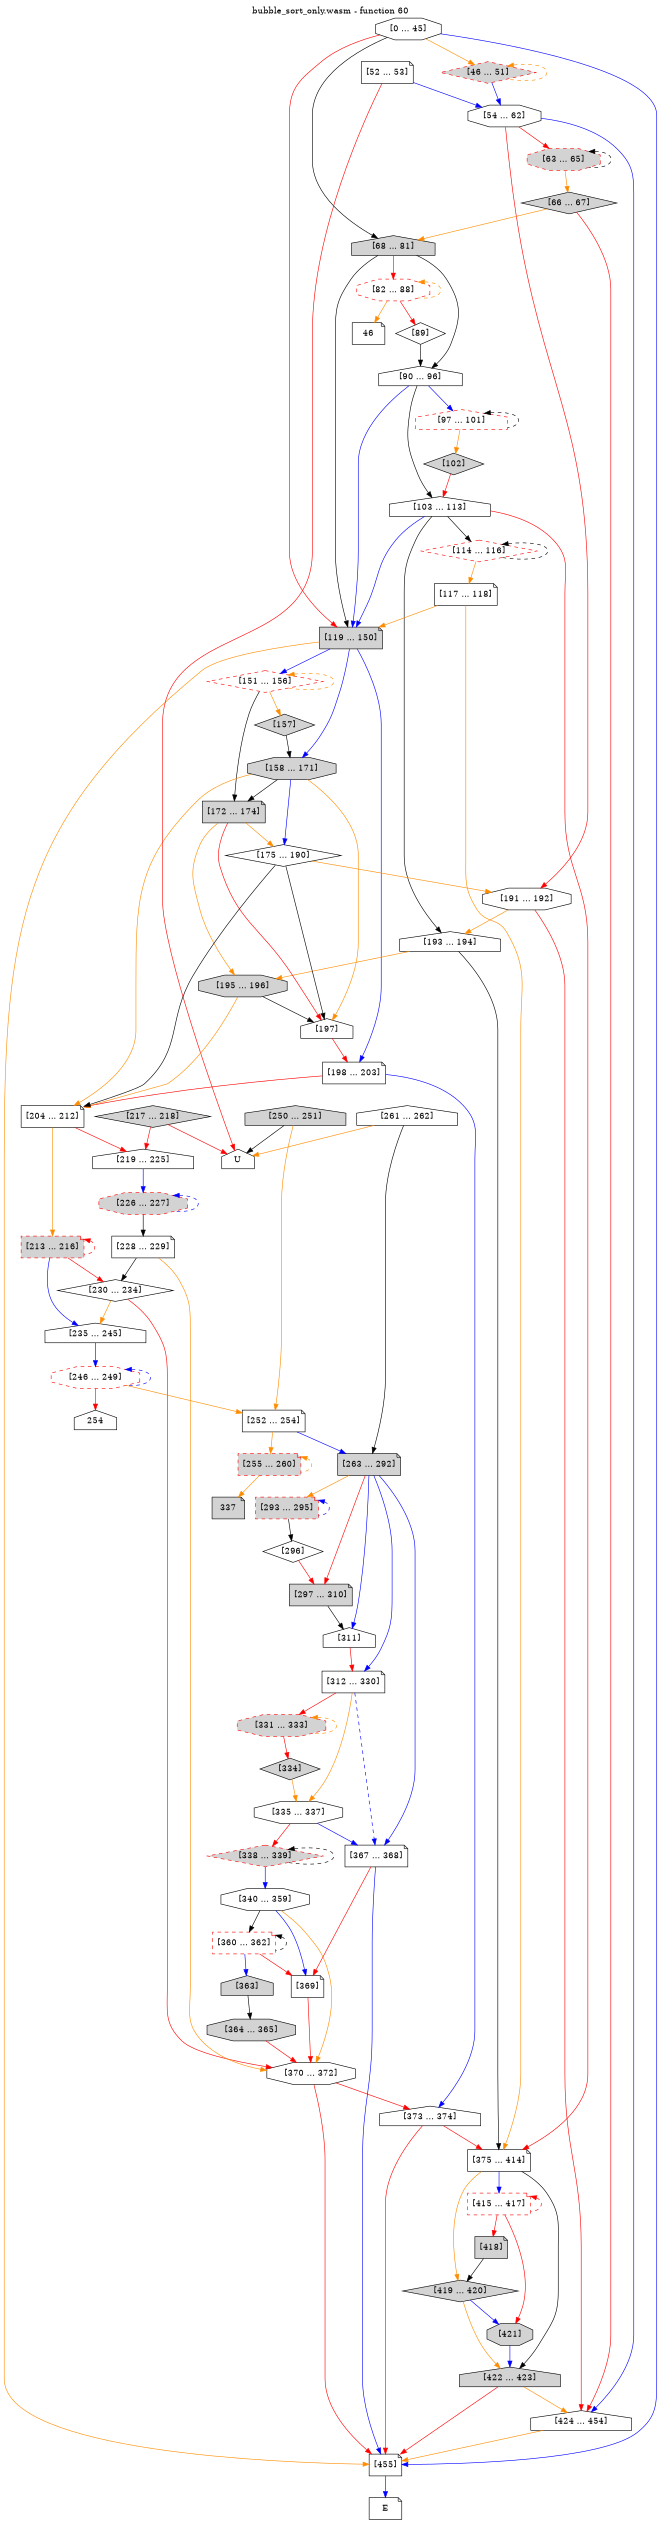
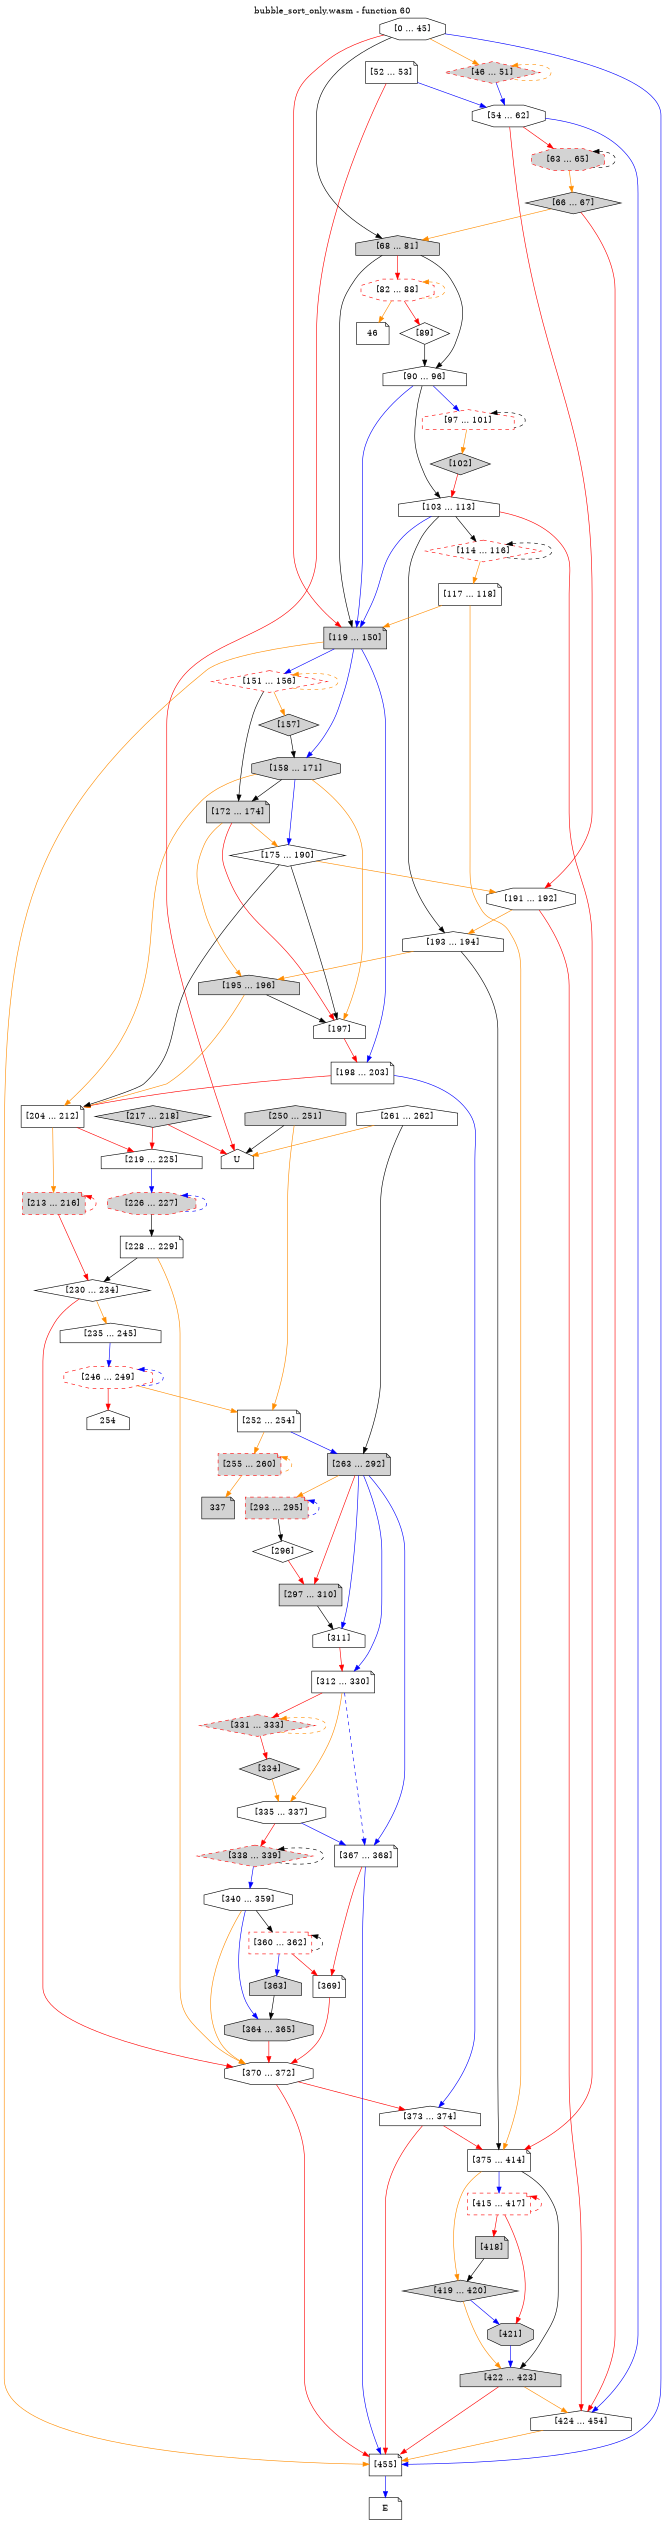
node "[195 ... 196]": shape octagon -> house
edge "[213 ... 216]" -> "[235 ... 245]": removed
node "[331 ... 333]": shape octagon -> diamond
edge "[340 ... 359]" -> "[369]": now "[340 ... 359]" -> "[364 ... 365]"
